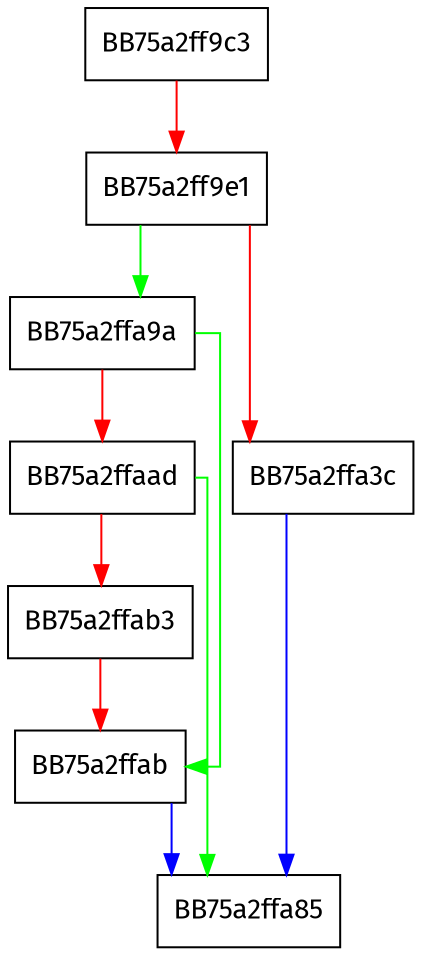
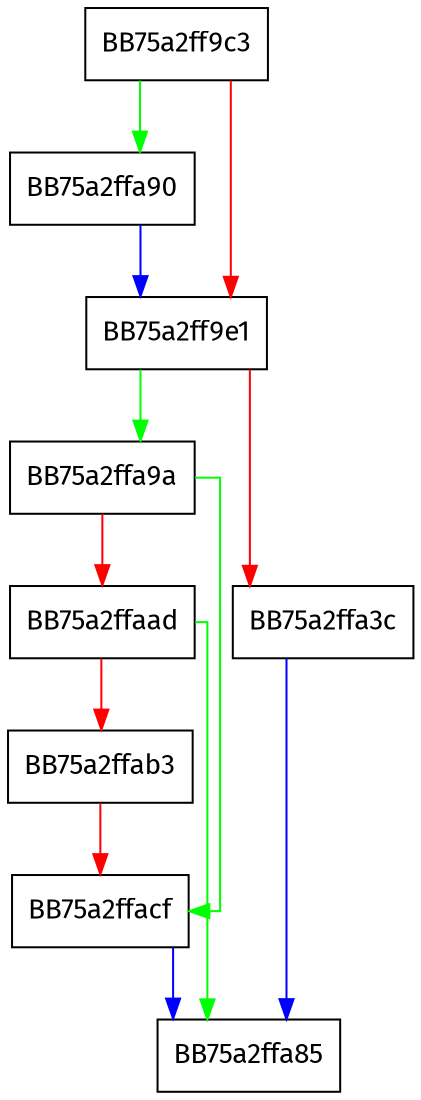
node "BB75a2ffa90": added
node "BB75a2ffab": label "BB75a2ffab" -> "BB75a2ffacf"
